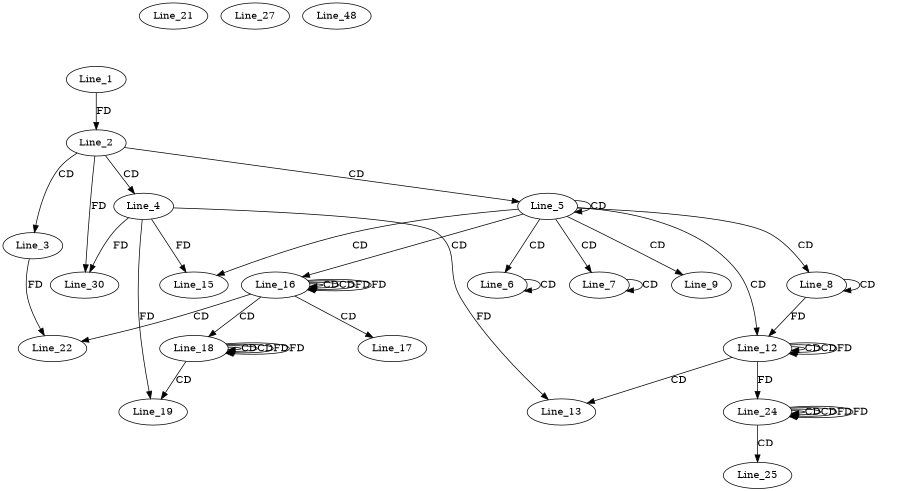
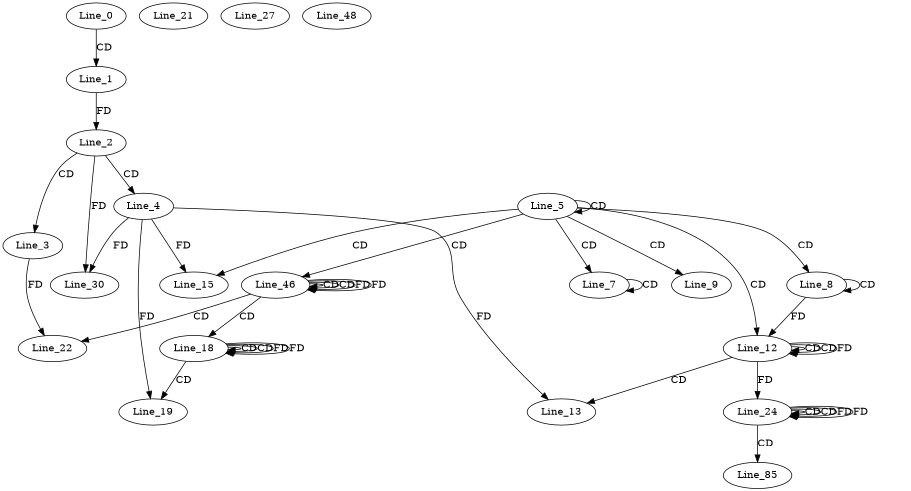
node "Line_0": added
edge "Line_2" -> "Line_5": removed, label "CD"
node "Line_16": label "Line_16" -> "Line_46"
node "Line_6": removed
node "Line_17": removed
node "Line_25": label "Line_25" -> "Line_85"
